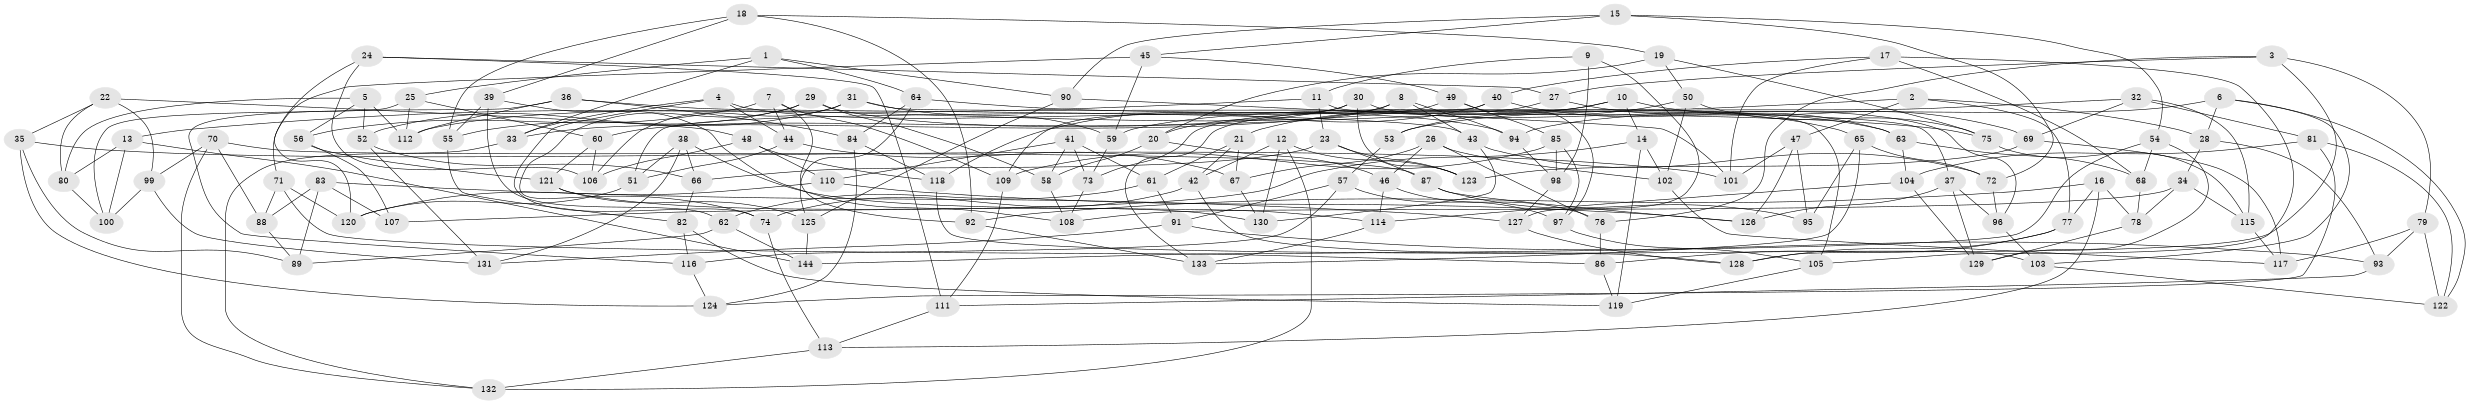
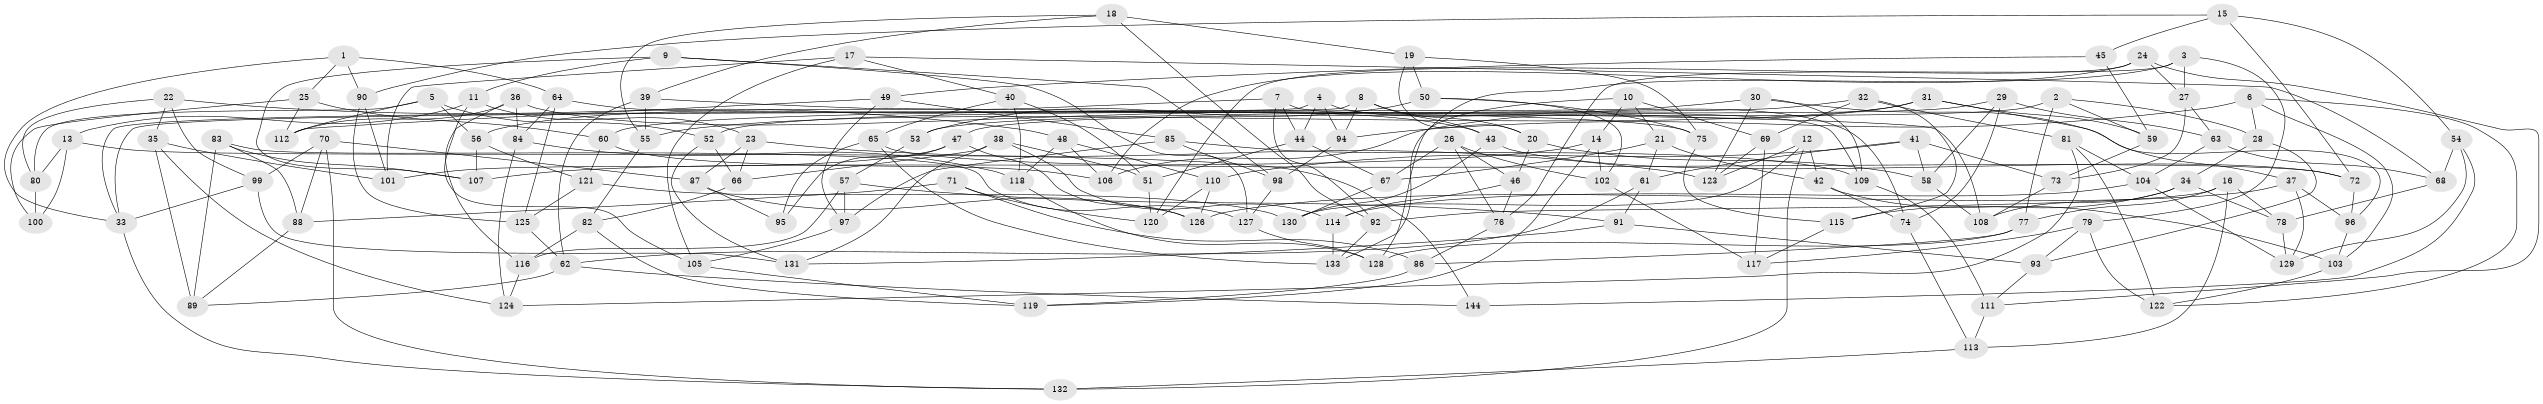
edge "45" -- "71": removed
edge "9" -- "107": added
edge "99" -- "100": now "99" -- "33"
edge "125" -- "144": now "125" -- "62"
